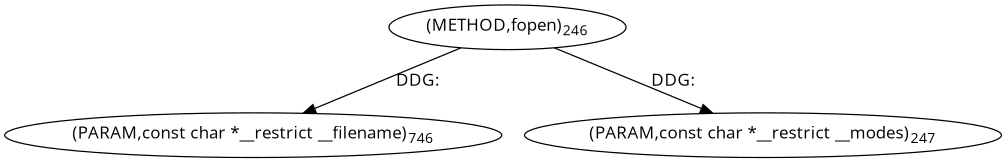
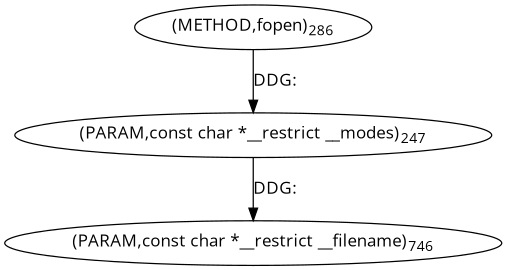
node "(METHOD,fopen)": text "246" -> "286"
edge "(METHOD,fopen)" -> "(PARAM,const char *__restrict __filename)": now "(PARAM,const char *__restrict __modes)" -> "(PARAM,const char *__restrict __filename)"
